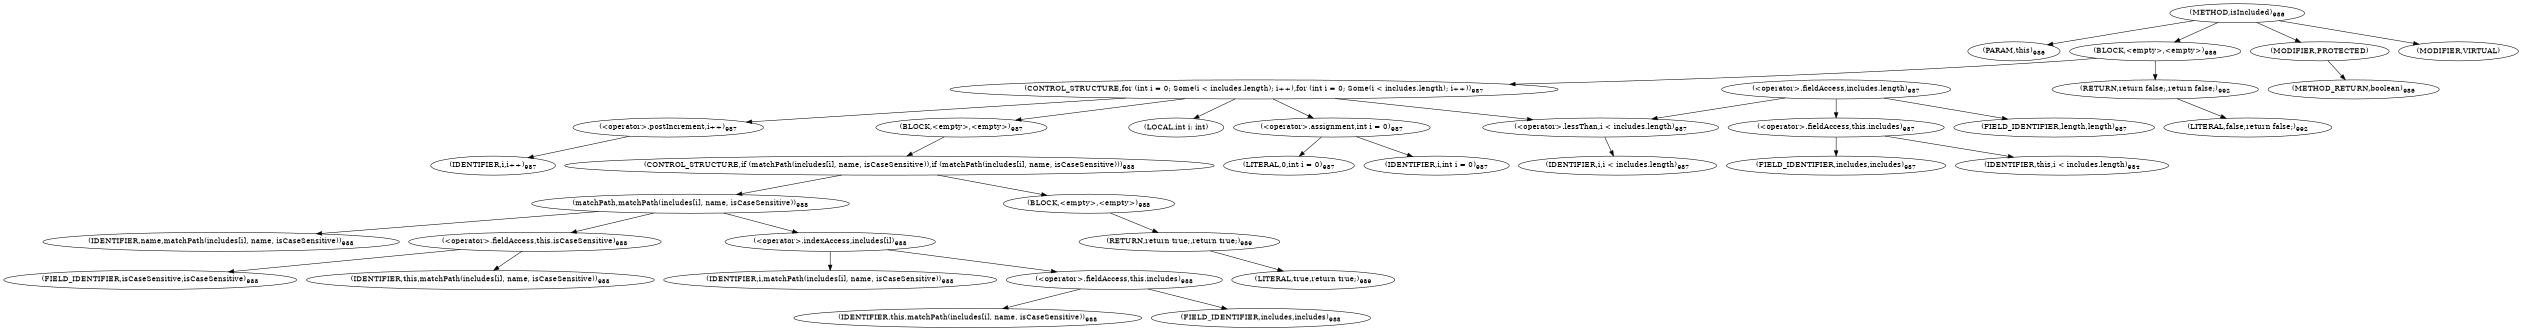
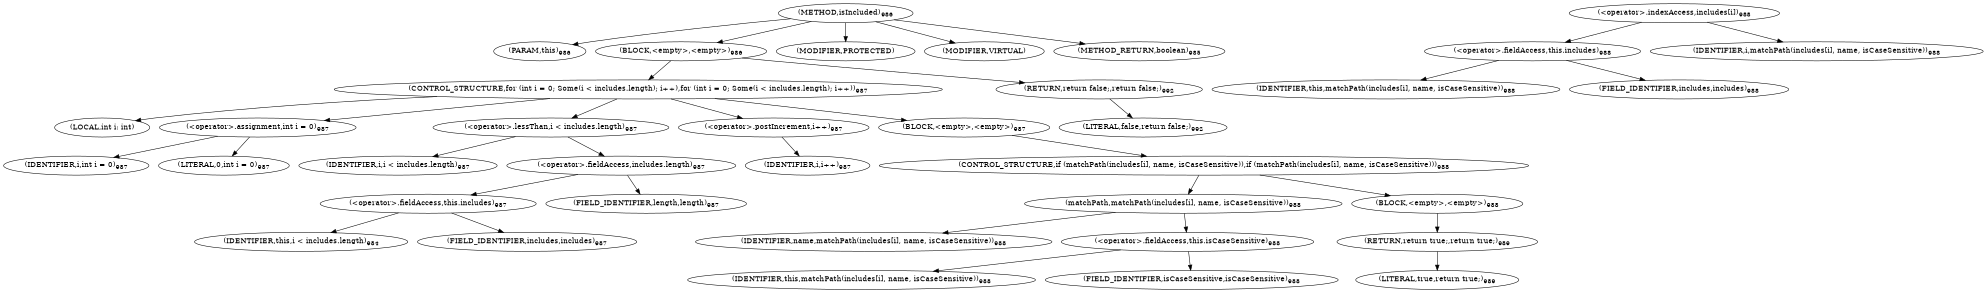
edge "(MODIFIER,PROTECTED)" -> "(METHOD_RETURN,boolean)": now "(METHOD,isIncluded)" -> "(METHOD_RETURN,boolean)"
node "(METHOD_RETURN,boolean)": text "986" -> "985"
edge "(<operator>.fieldAccess,includes.length)" -> "(<operator>.lessThan,i < includes.length)": reversed
edge "(matchPath,matchPath(includes[i], name, isCaseSensitive))" -> "(<operator>.indexAccess,includes[i])": removed
